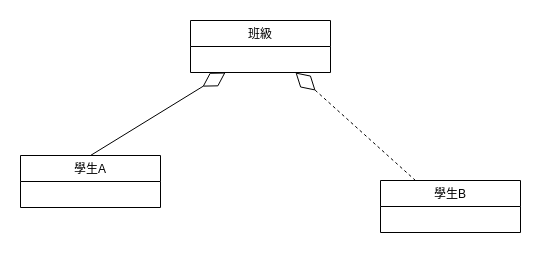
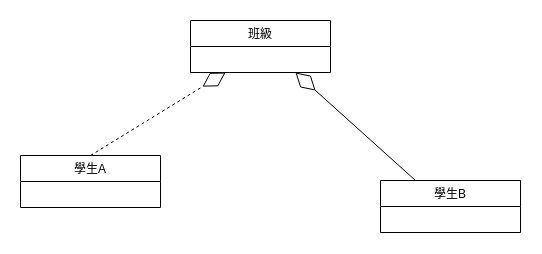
edge "學生A" -> "班級": style solid -> dashed
edge "學生B" -> "班級": style dashed -> solid
